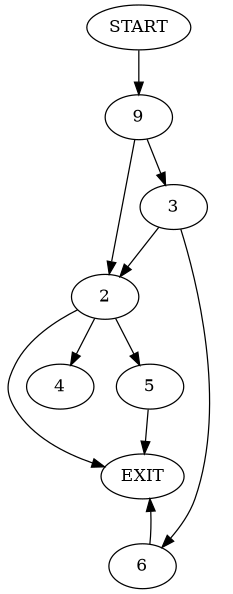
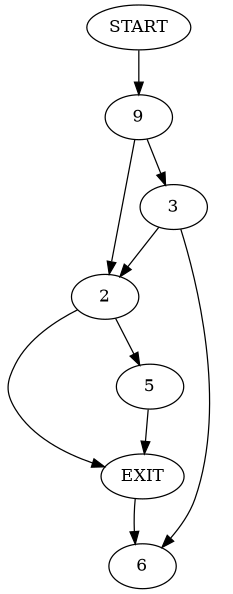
node "4": removed
edge "6" -> "EXIT": reversed
